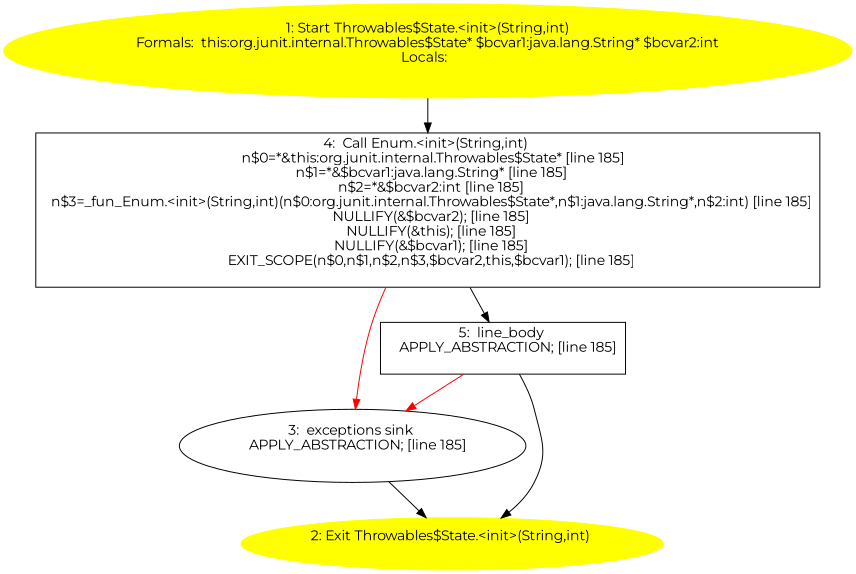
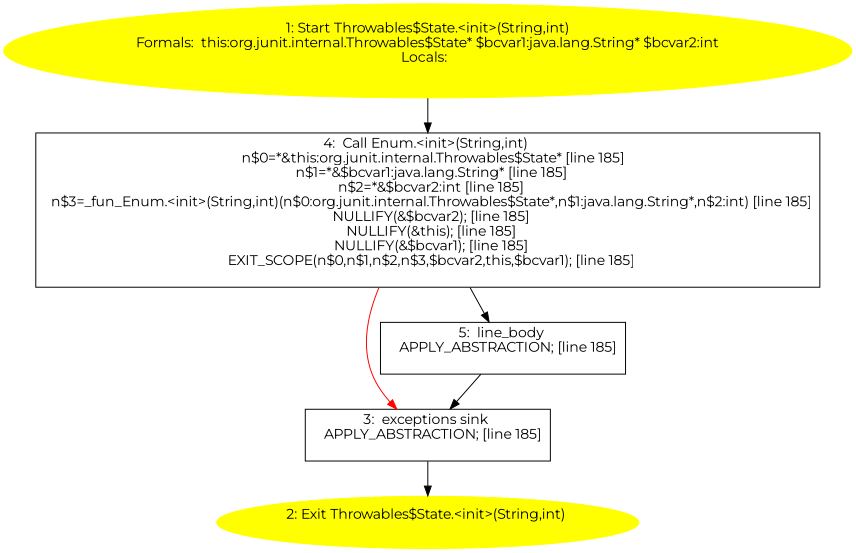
edge "5:  line_body APPLY_ABSTRACTION; [line 185]" -> "3:  exceptions sink APPLY_ABSTRACTION; [line 185]": color red -> black
node "3:  exceptions sink APPLY_ABSTRACTION; [line 185]": shape ellipse -> box
edge "5:  line_body APPLY_ABSTRACTION; [line 185]" -> "2: Exit Throwables$State.<init>(String,int)": removed
